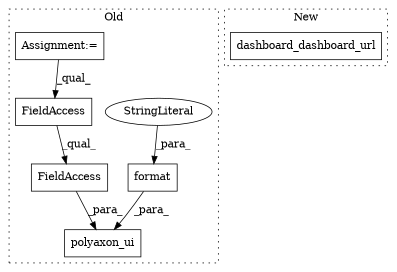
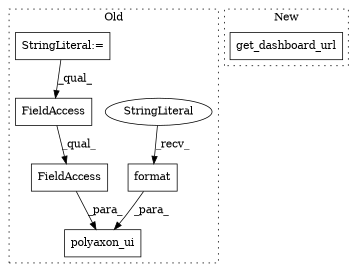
node "Assignment:=": label "Assignment:=" -> "StringLiteral:="
node "dashboard_dashboard_url": label "dashboard_dashboard_url" -> "get_dashboard_url"
edge "StringLiteral" -> "format": label "_para_" -> "_recv_"
